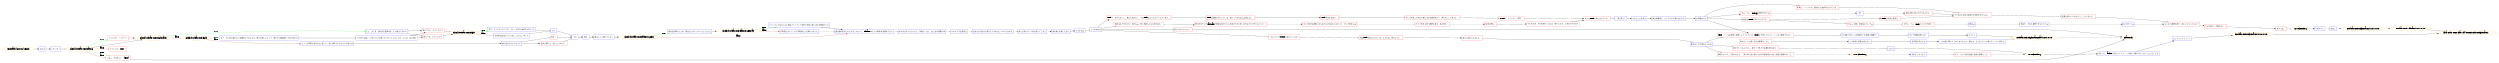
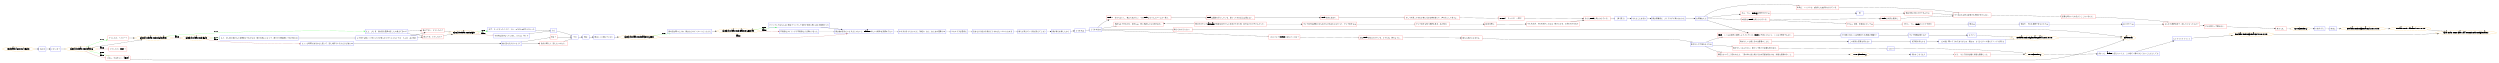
edge "気持ちは十分わかる。自分も…　同じ気持ちになる時がある。" -> "壁の中のモノがZarimanで両親を自分たちに仕向けてきた時、自分はただの子どもだった。": reversed
